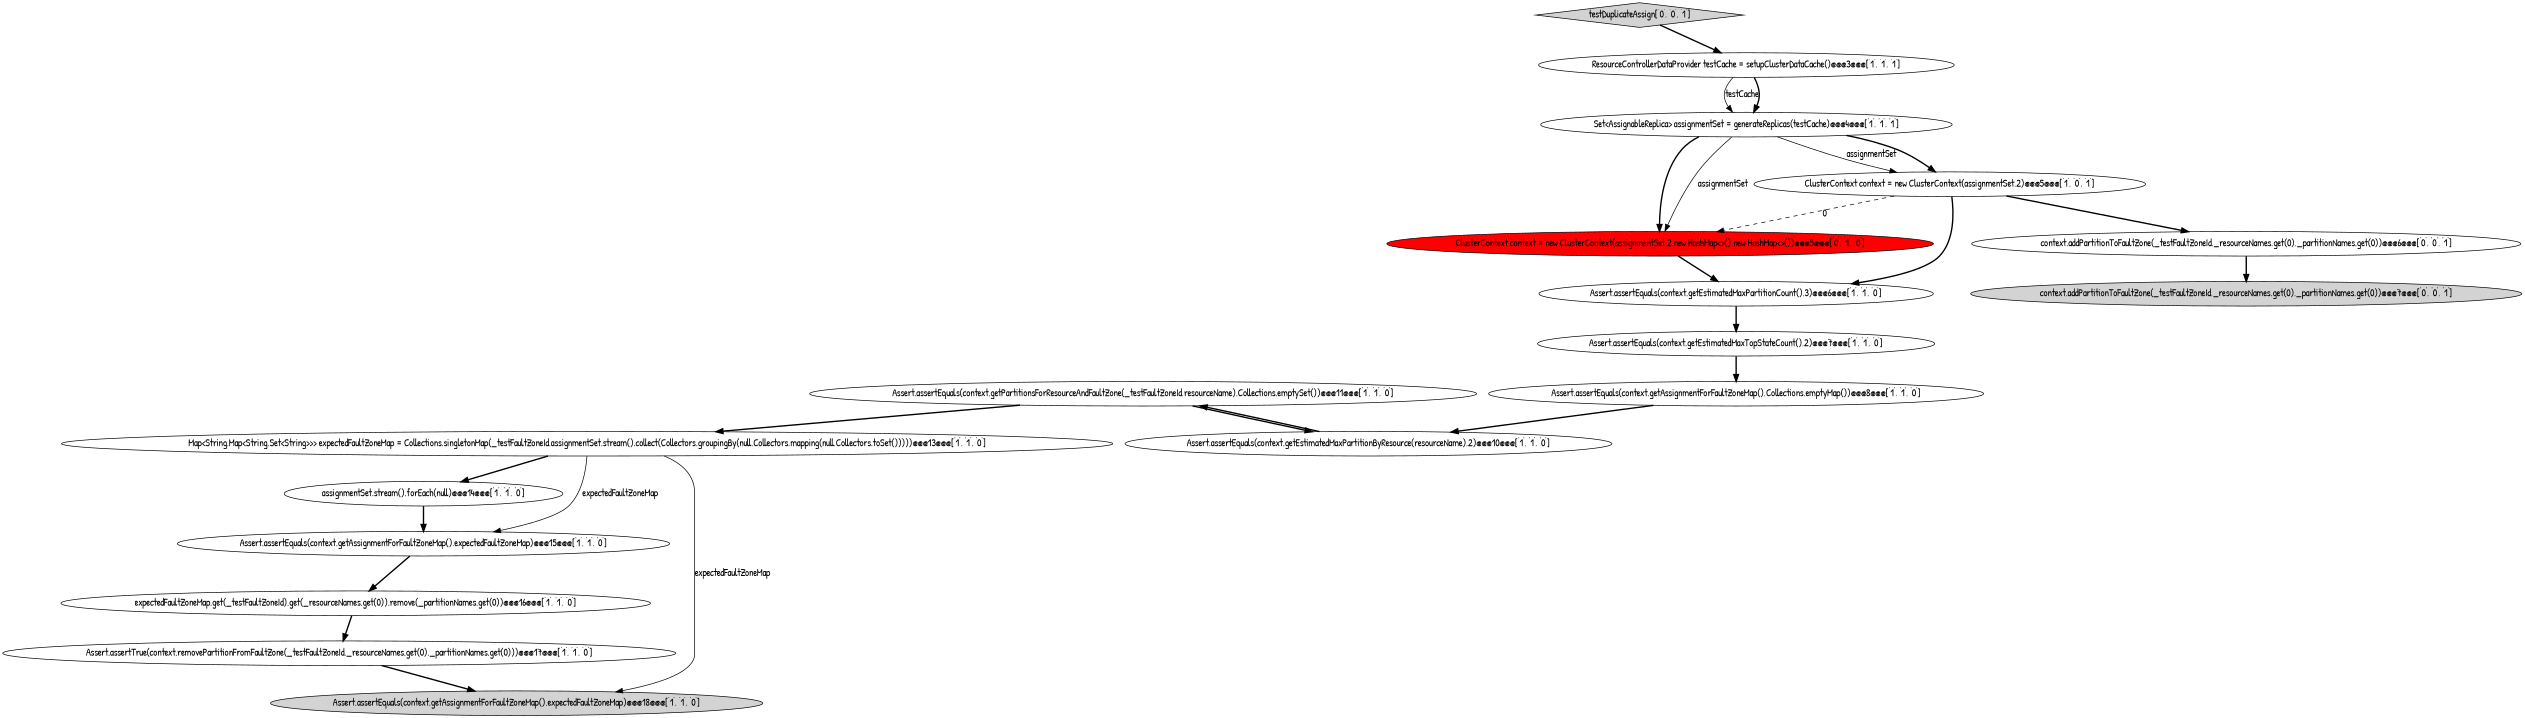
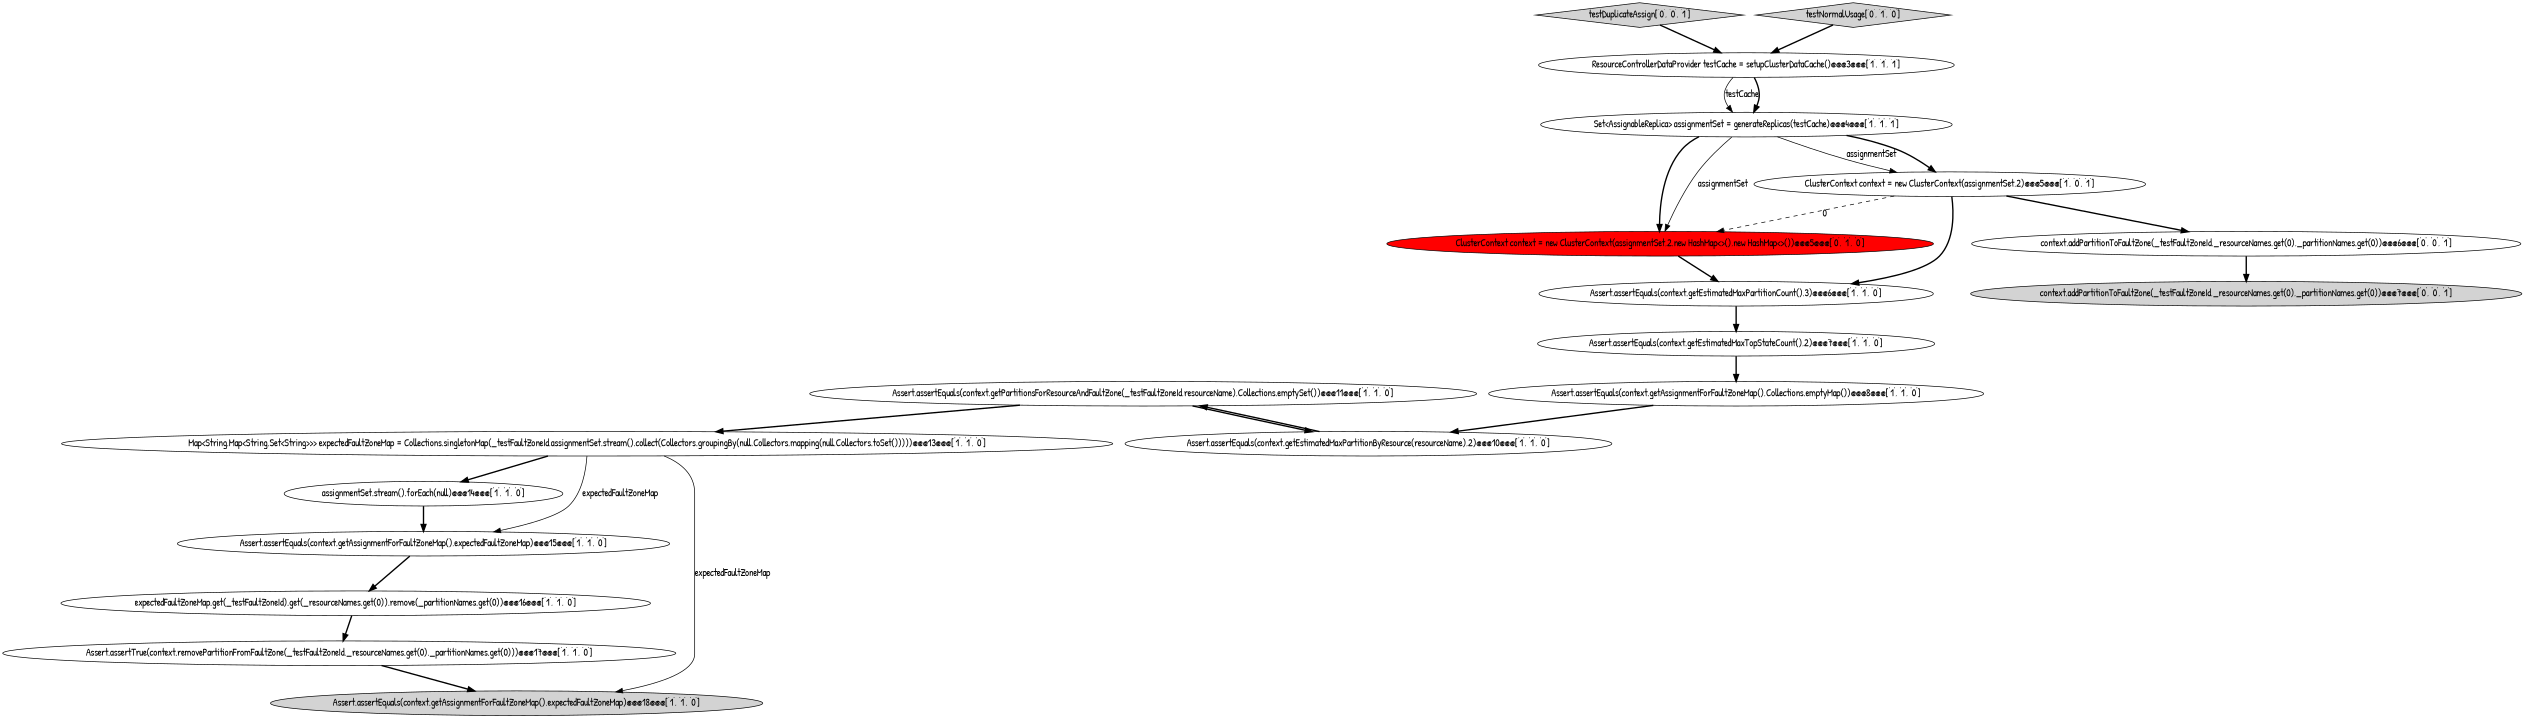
node "testNormalUsage['0', '1', '0']": added
